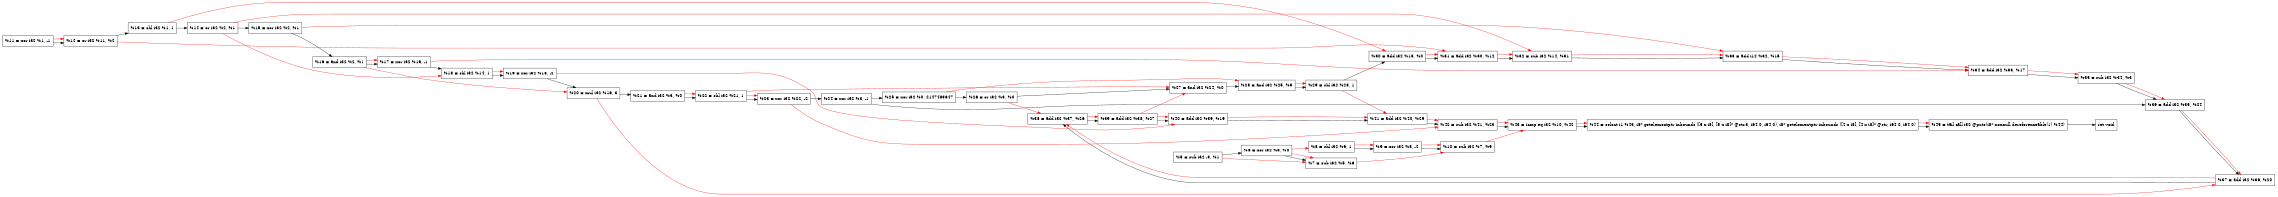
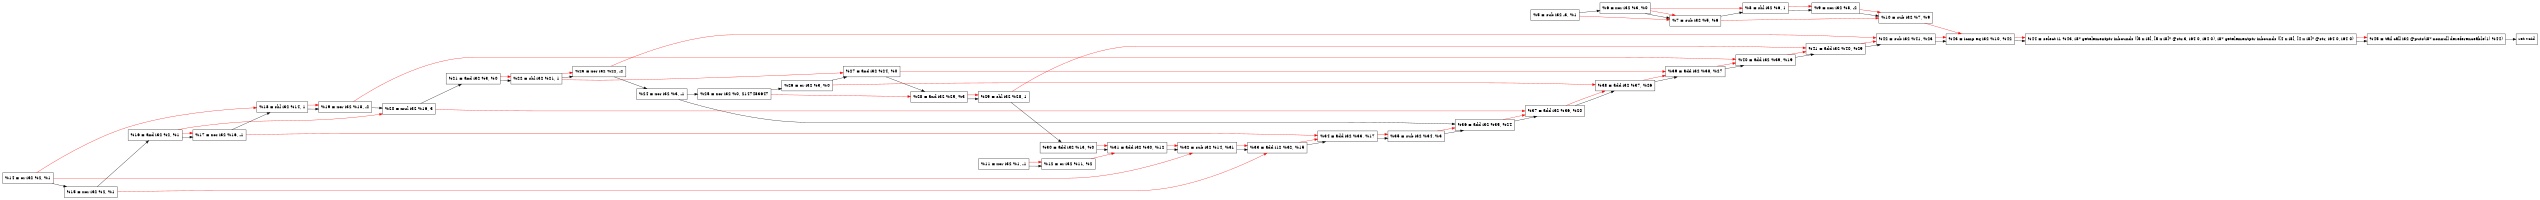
edge "%7 = sub i32 %5, %6" -> "%8 = shl i32 %6, 1": added
node "%13 = shl i32 %1, 1": removed
edge "%39 = add i32 %38, %27" -> "%27 = and i32 %24, %0": reversed
